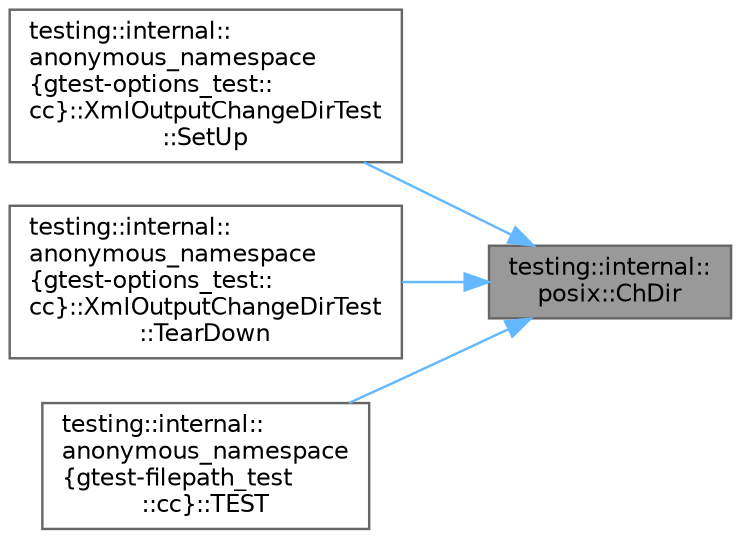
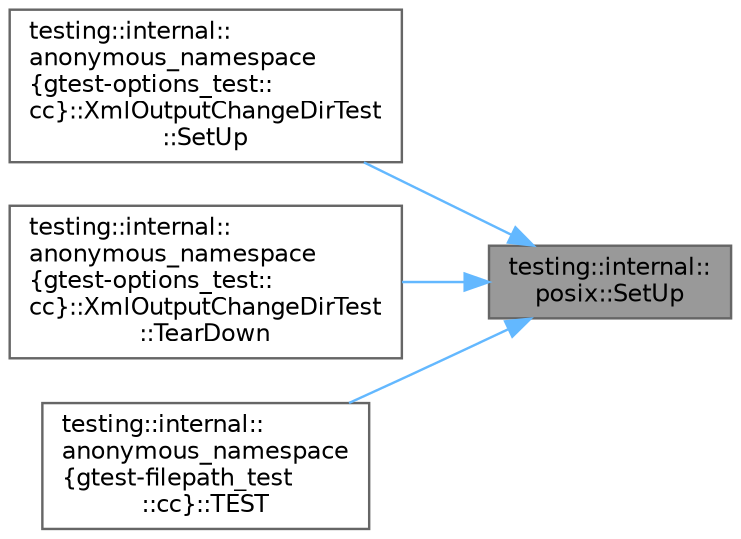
node "testing::internal:: posix::ChDir": label "testing::internal:: posix::ChDir" -> "testing::internal:: posix::SetUp"
